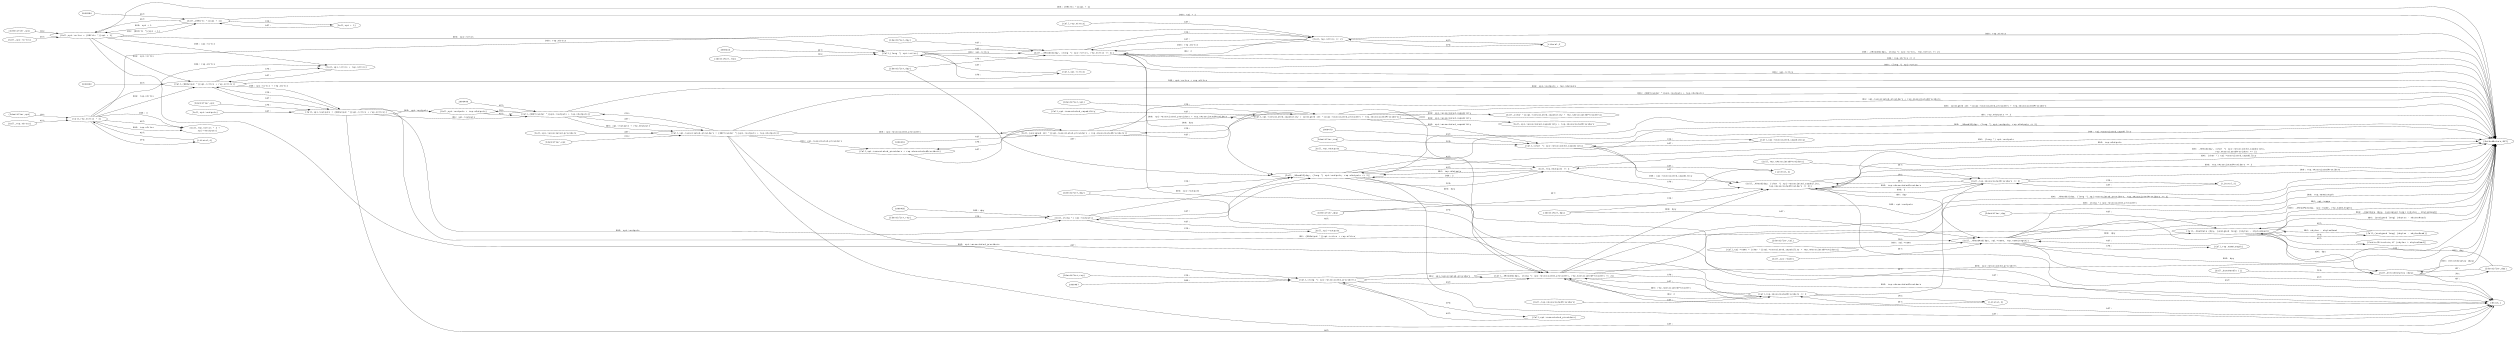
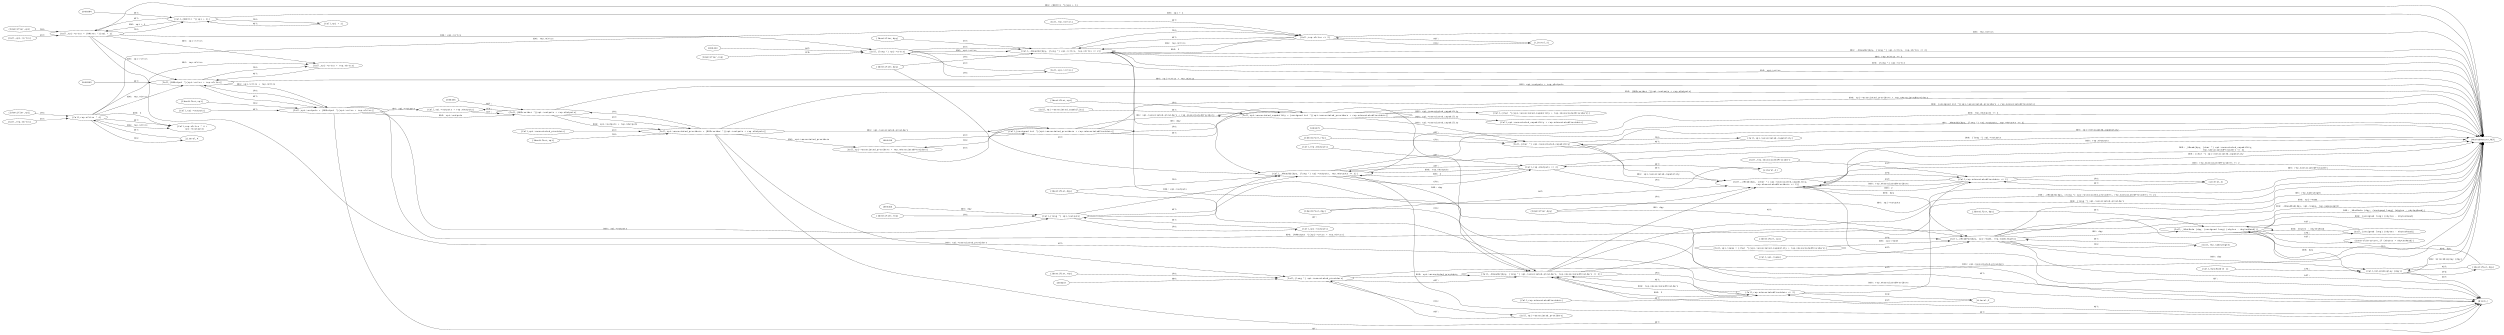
edge "(Call,xpi->crtcs = (RRCrtc *)(xpi + 1))" -> "(Call,(RRCrtc *)(xpi + 1))": label "DDG: (RRCrtc *)(xpi + 1)" -> "CFG: "
